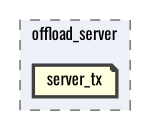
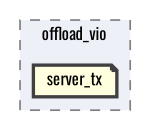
cluster "offload_server": label "offload_server" -> "offload_vio"
